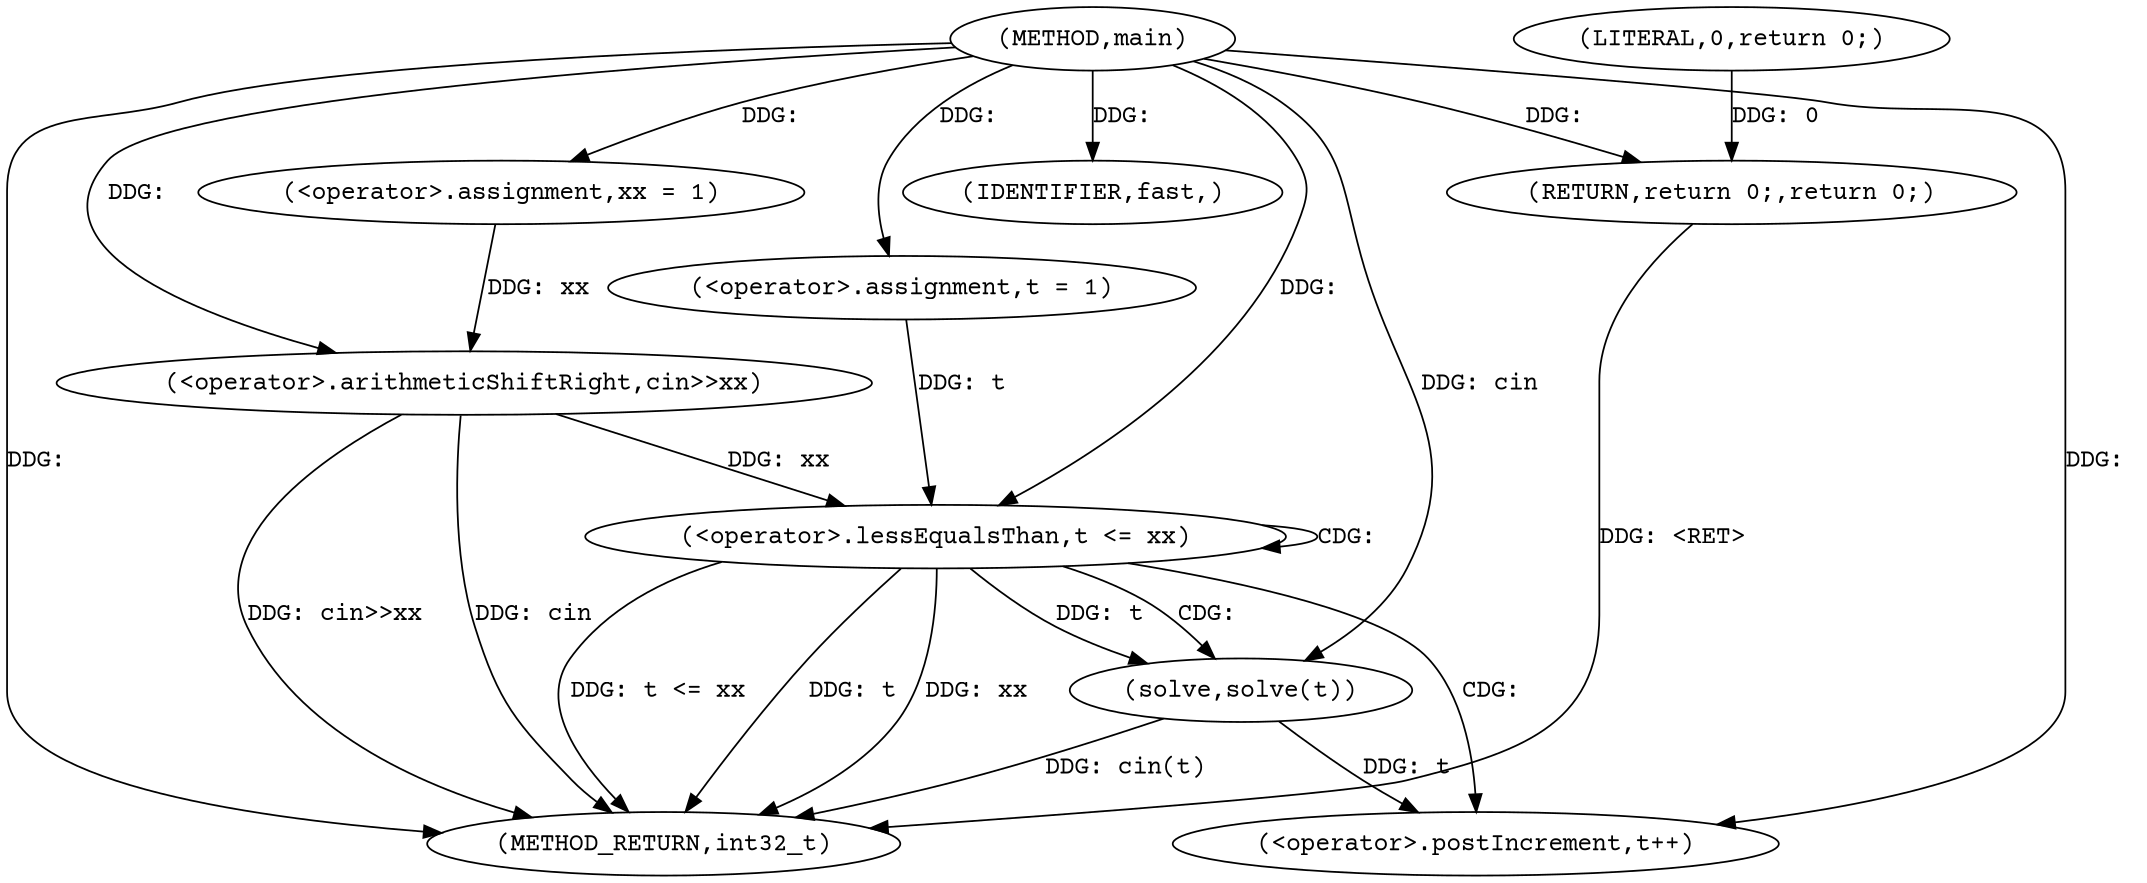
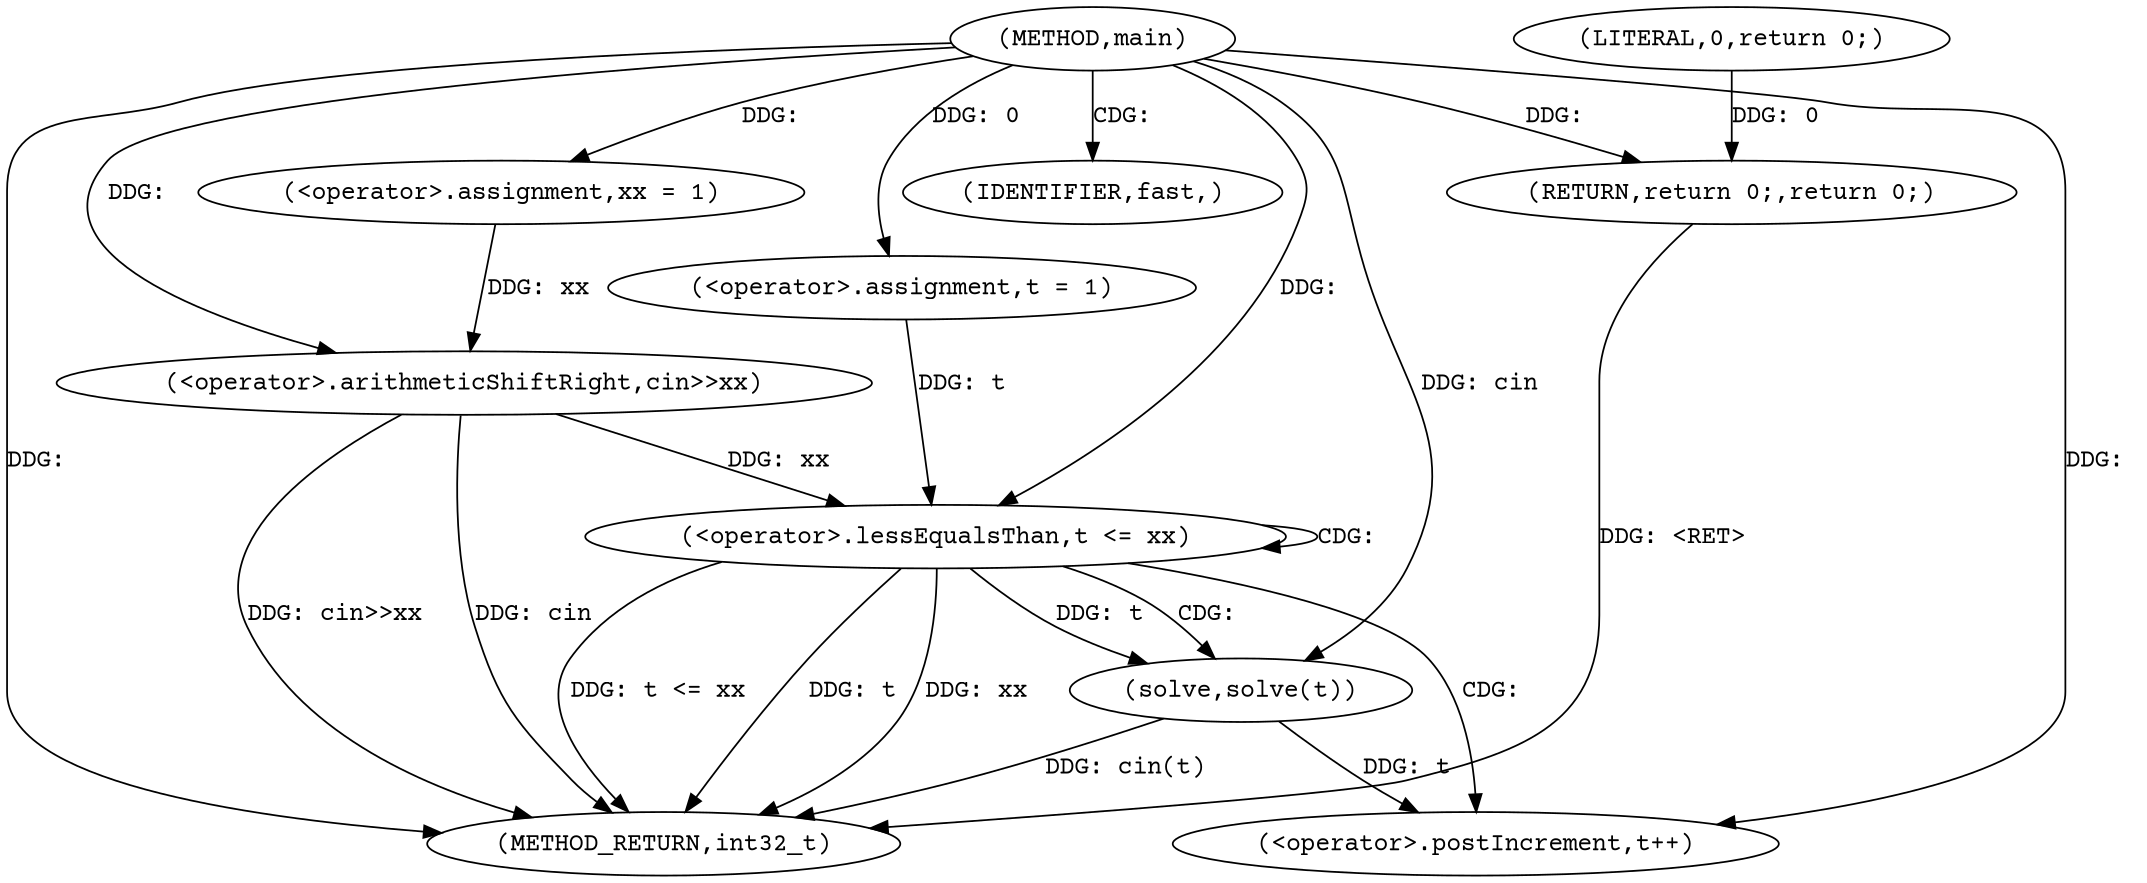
edge "(METHOD,main)" -> "(<operator>.assignment,t = 1)": label "DDG: " -> "DDG: 0"
edge "(METHOD,main)" -> "(IDENTIFIER,fast,)": label "DDG: " -> "CDG: "
